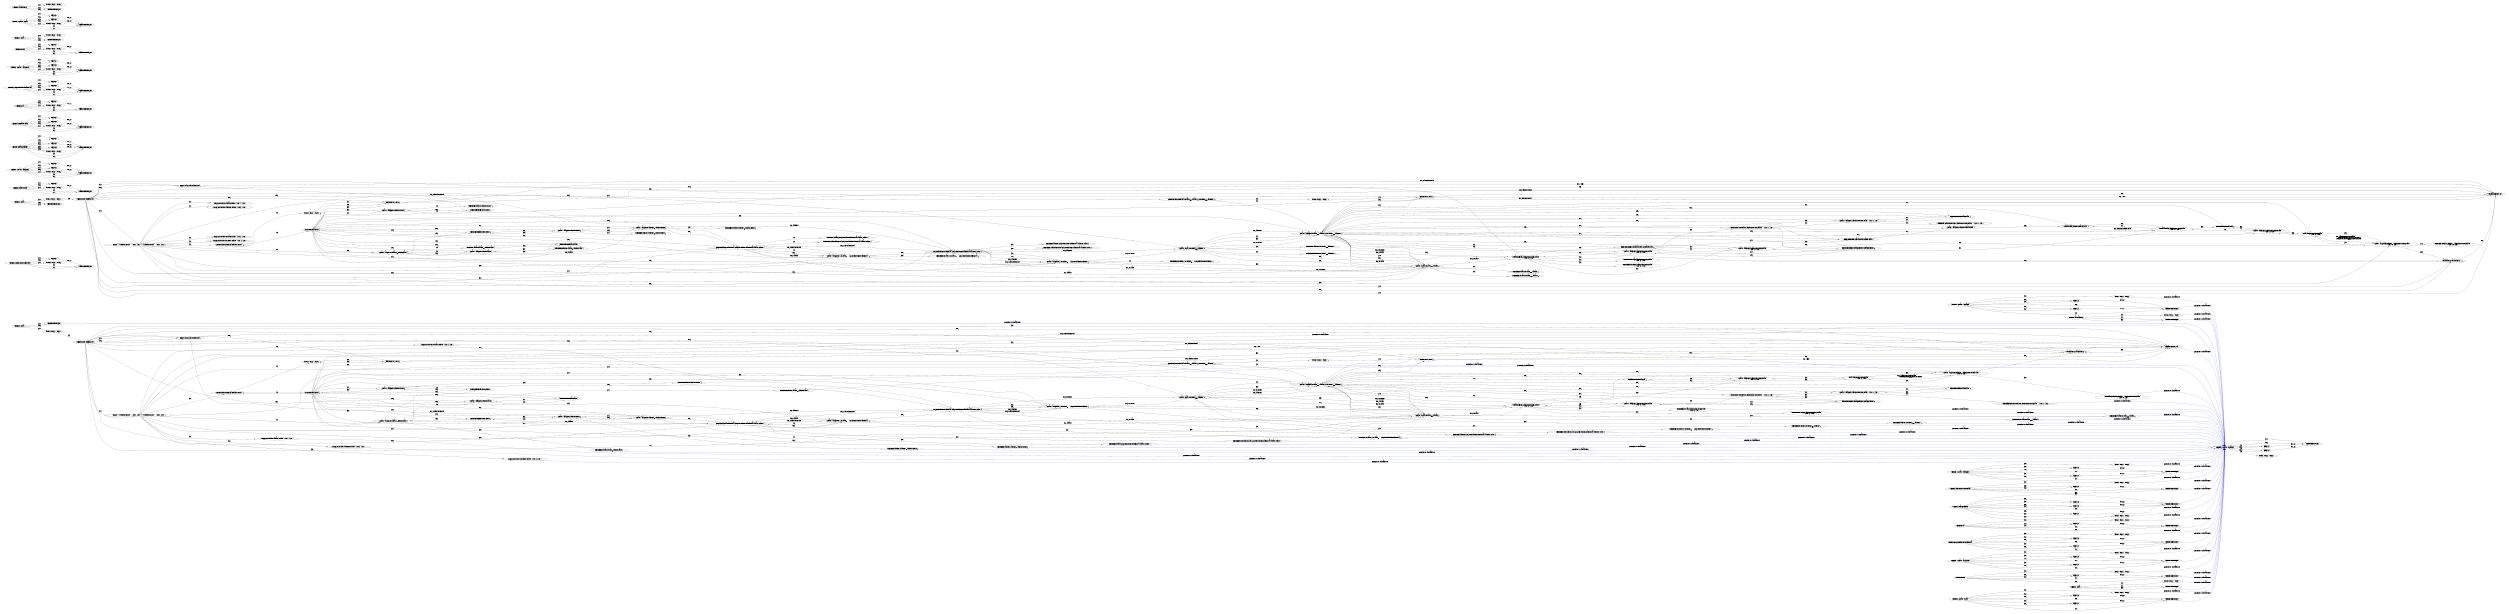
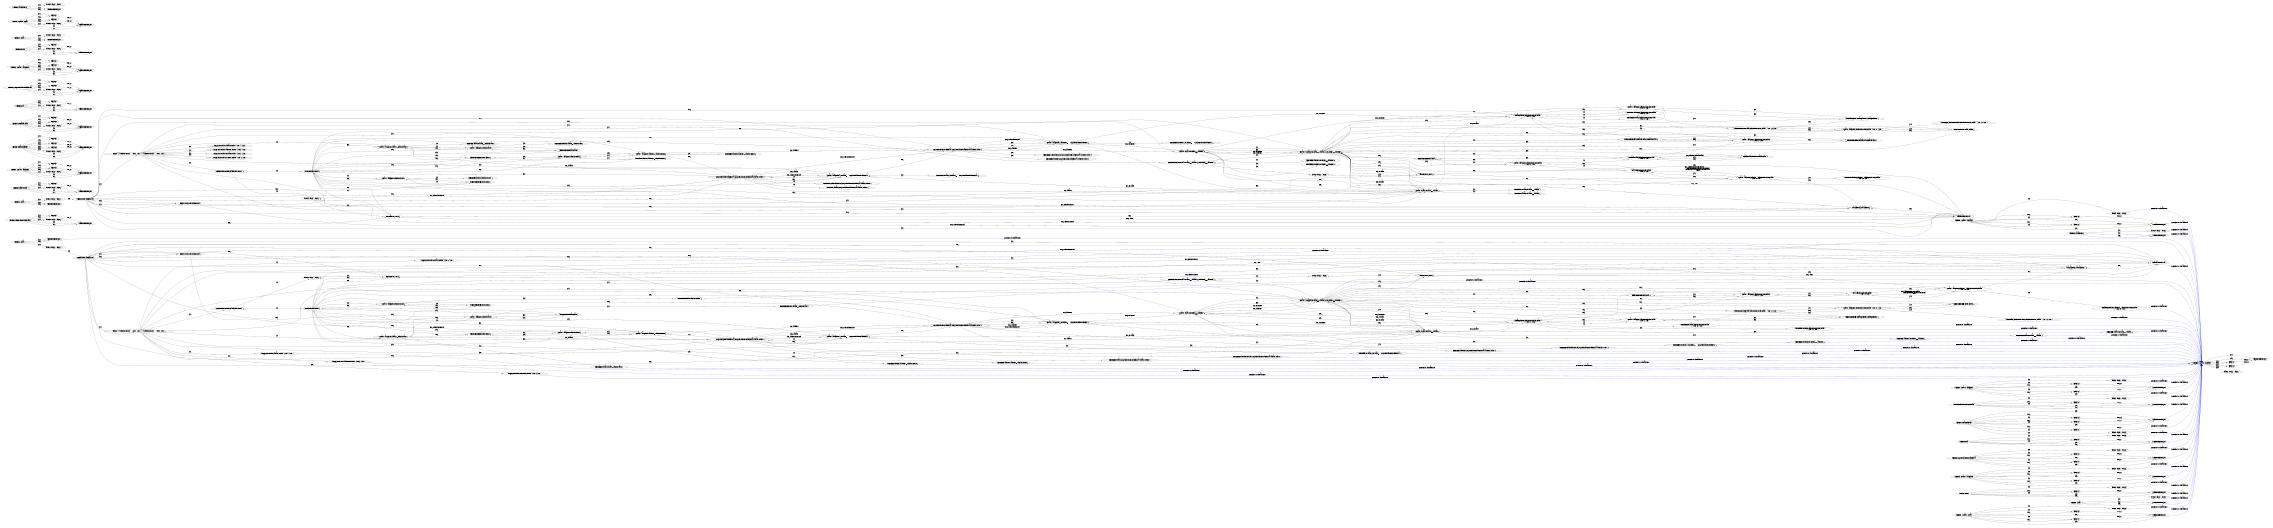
node "(<operator>.fieldAccess,selection_.IsHandleVisible)": removed
